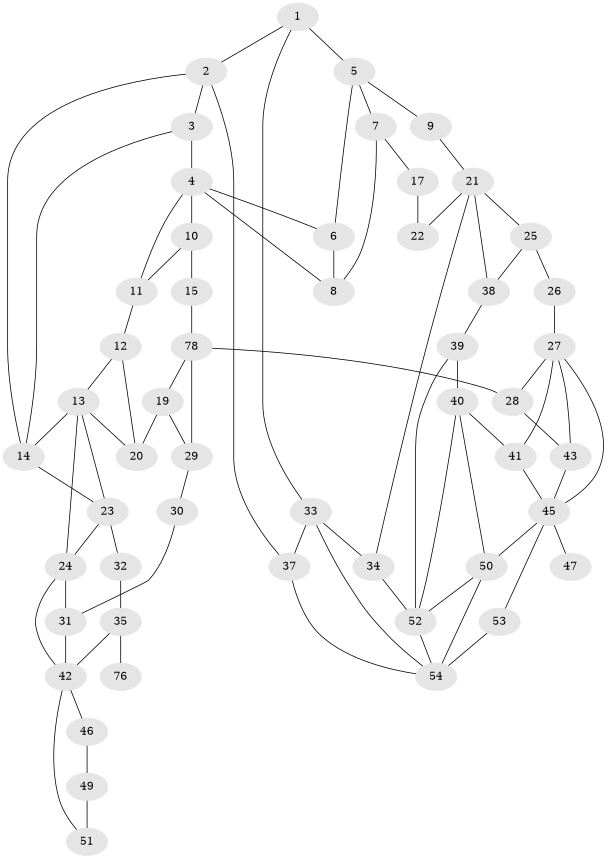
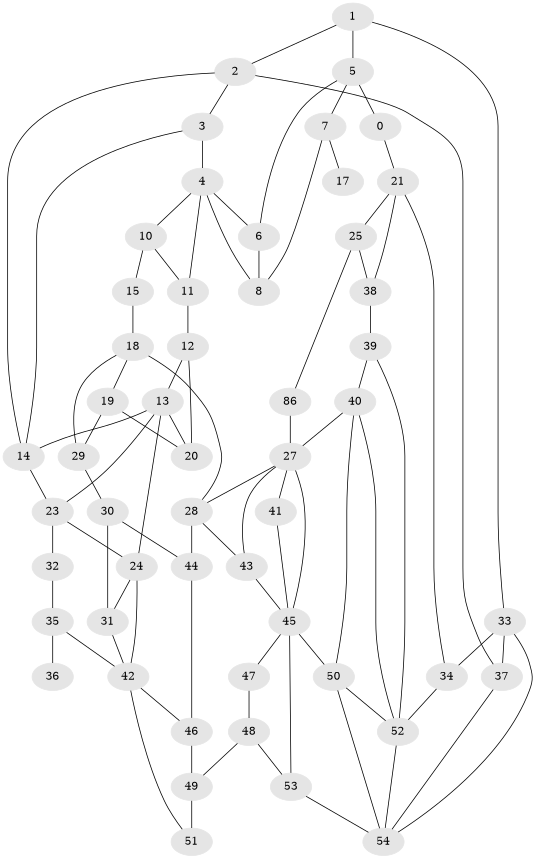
node "9": label "9" -> "0"
node "22": removed
node "26": label "26" -> "86"
node "78": label "78" -> "18"
edge "40" -- "41": now "40" -- "27"
node "44": added
node "76": label "76" -> "36"
node "48": added
